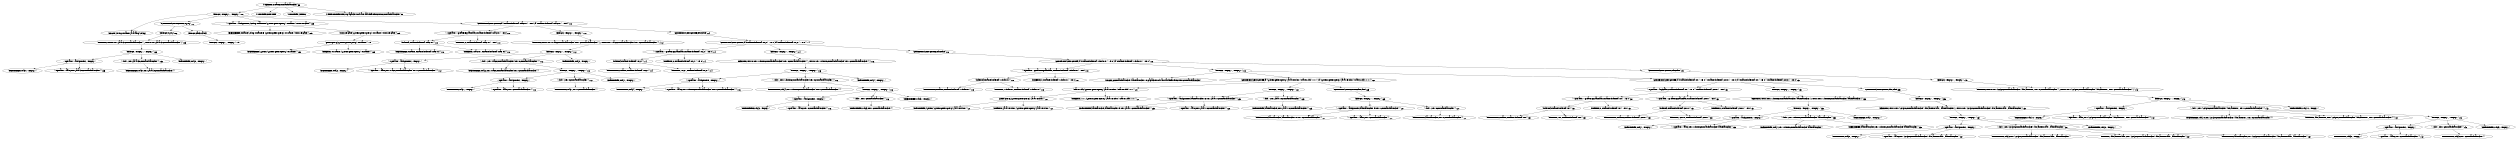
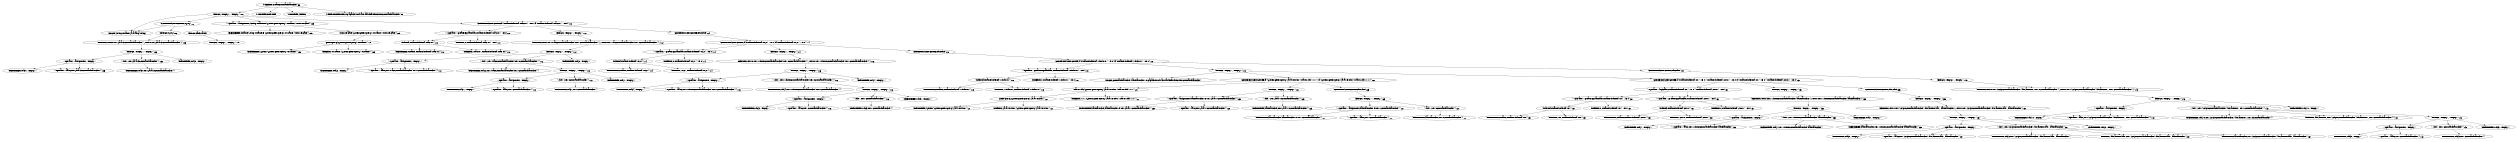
edge "(CONTROL_STRUCTURE,try,try)" -> "(BLOCK,catch,catch)": now "(CONTROL_STRUCTURE,try,try)" -> "(LOCAL,String osname: java.lang.String)"
